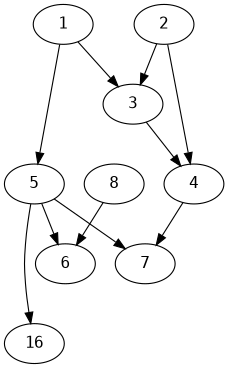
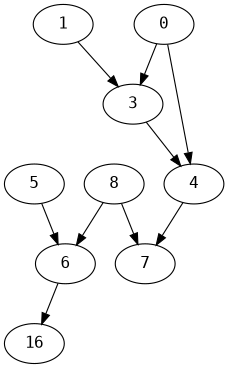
node "2": label "2" -> "0"
edge "1" -> "5": removed
edge "5" -> "7": now "8" -> "7"
edge "5" -> "16": now "6" -> "16"
